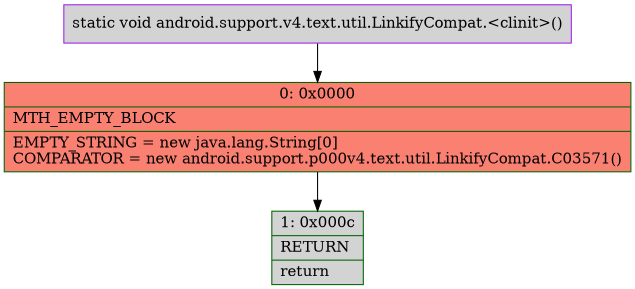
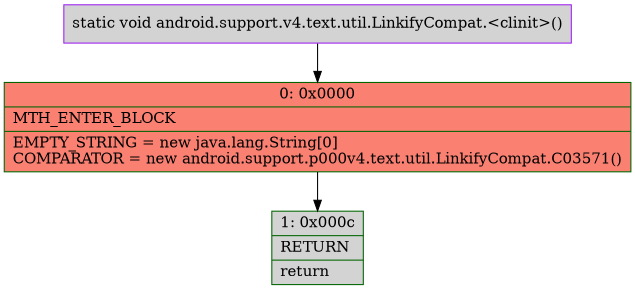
node "0: 0x0000": text "MTH_EMPTY_BLOCK" -> "MTH_ENTER_BLOCK"
